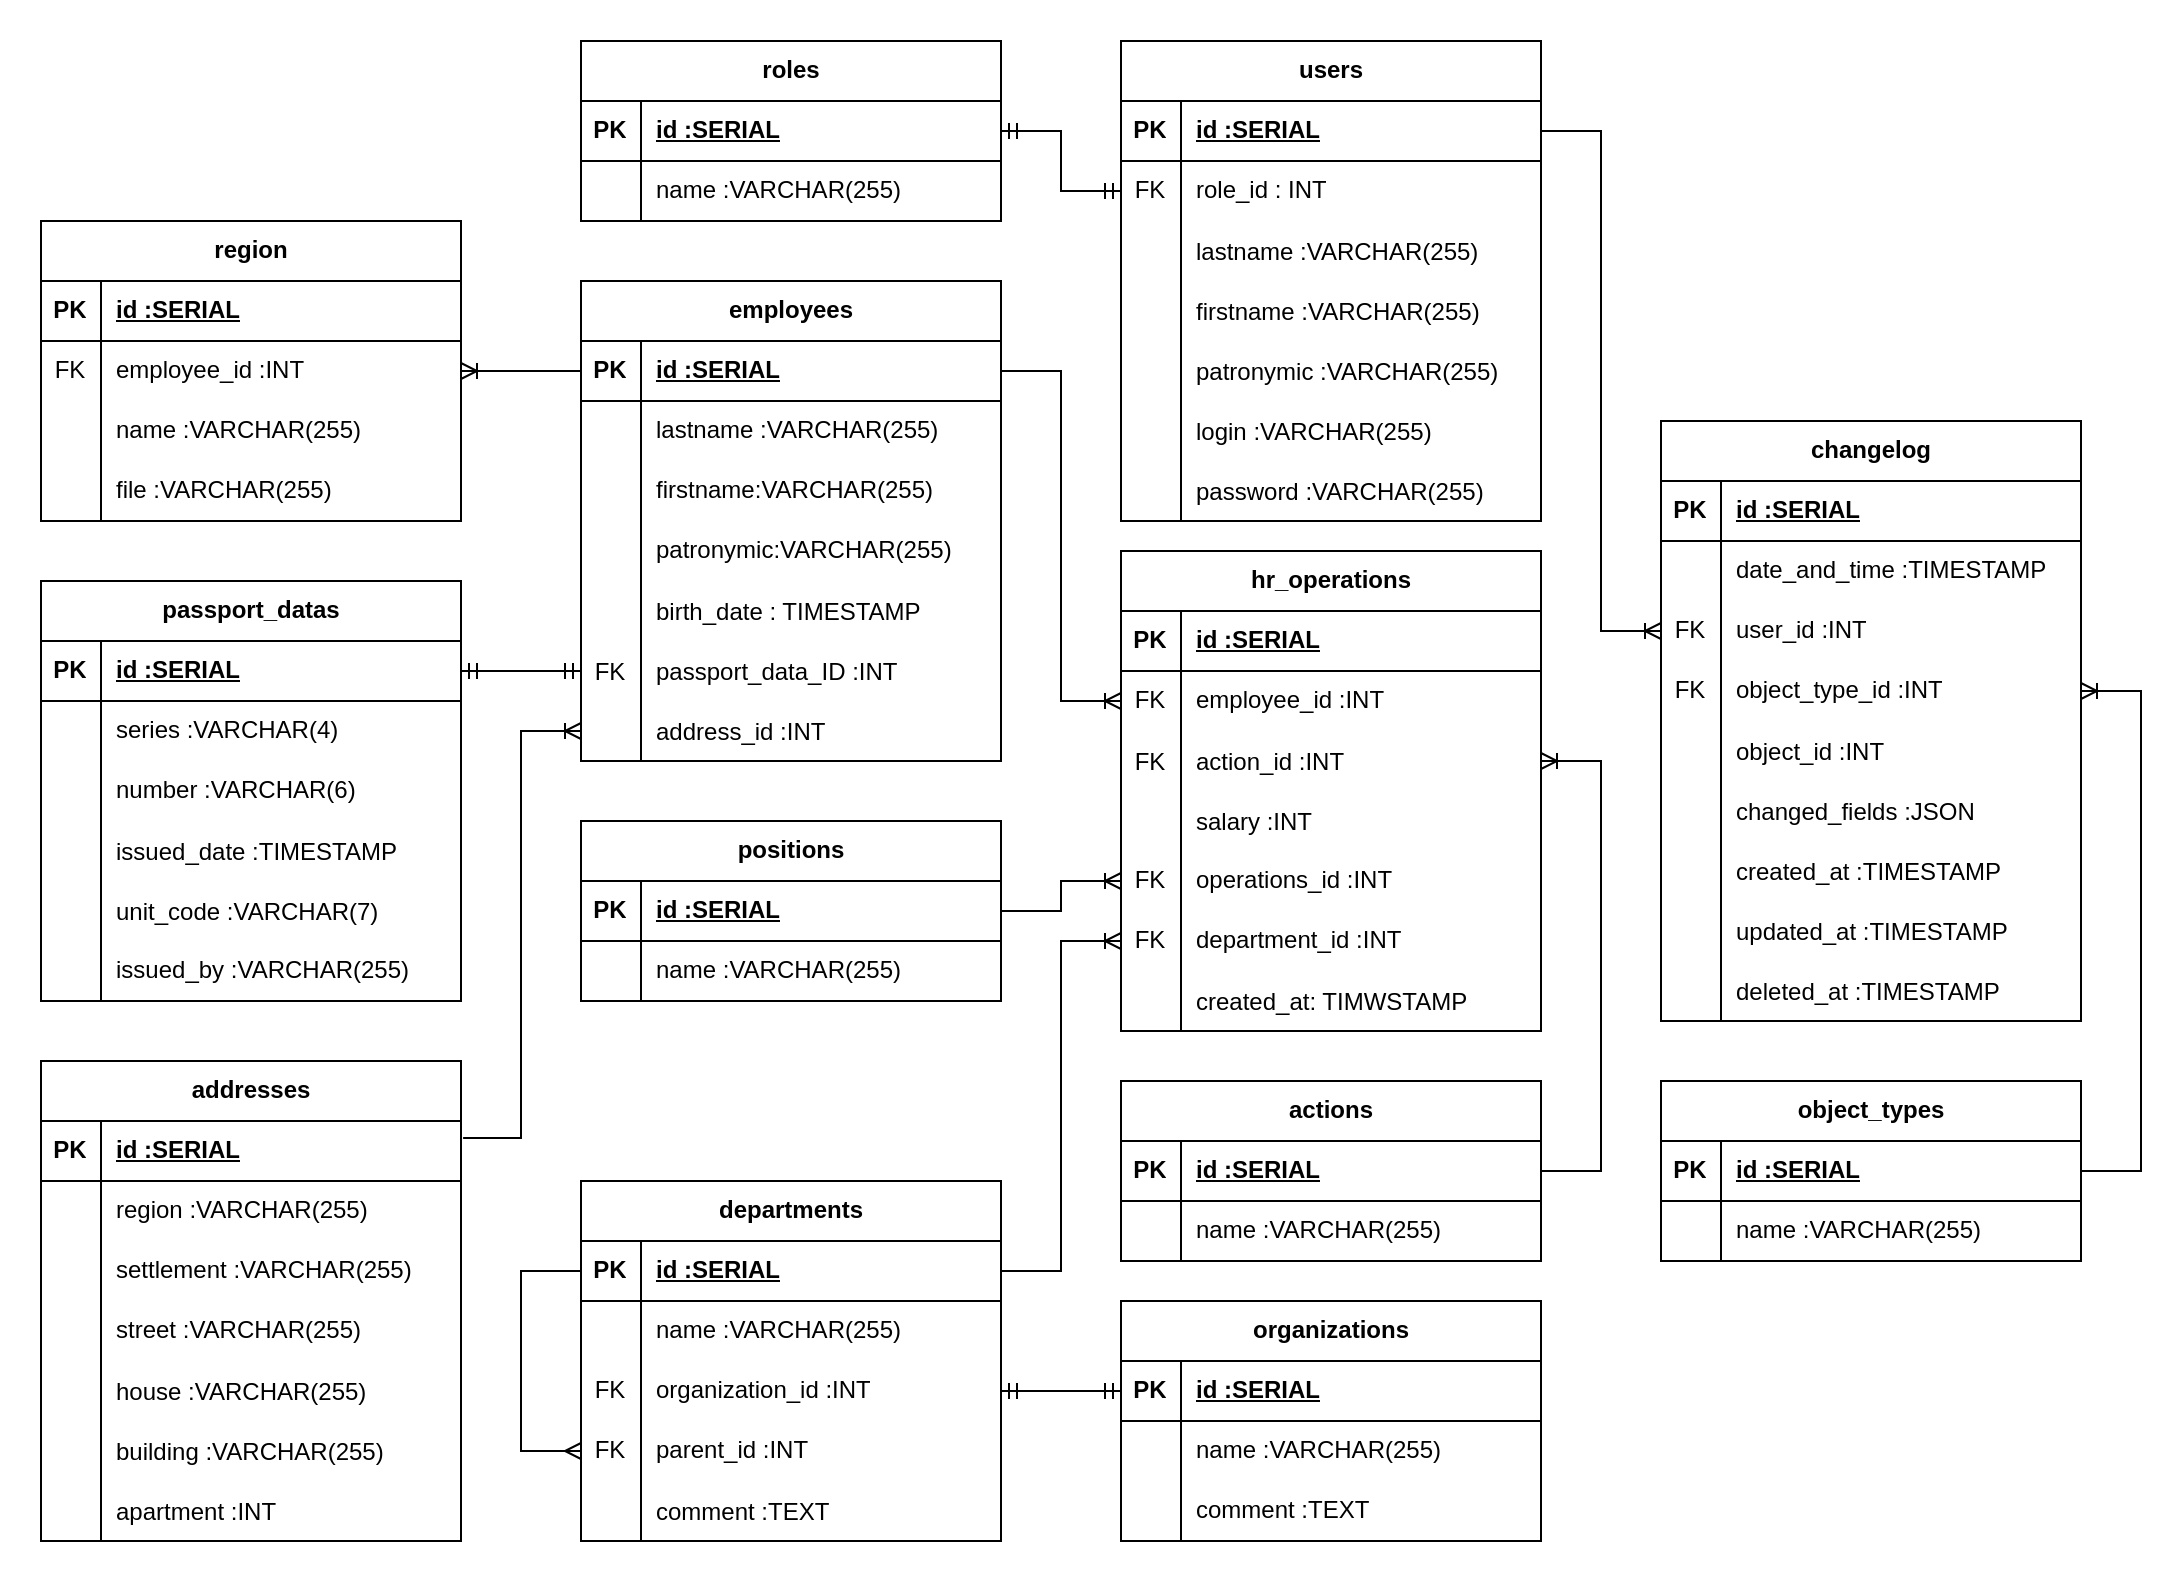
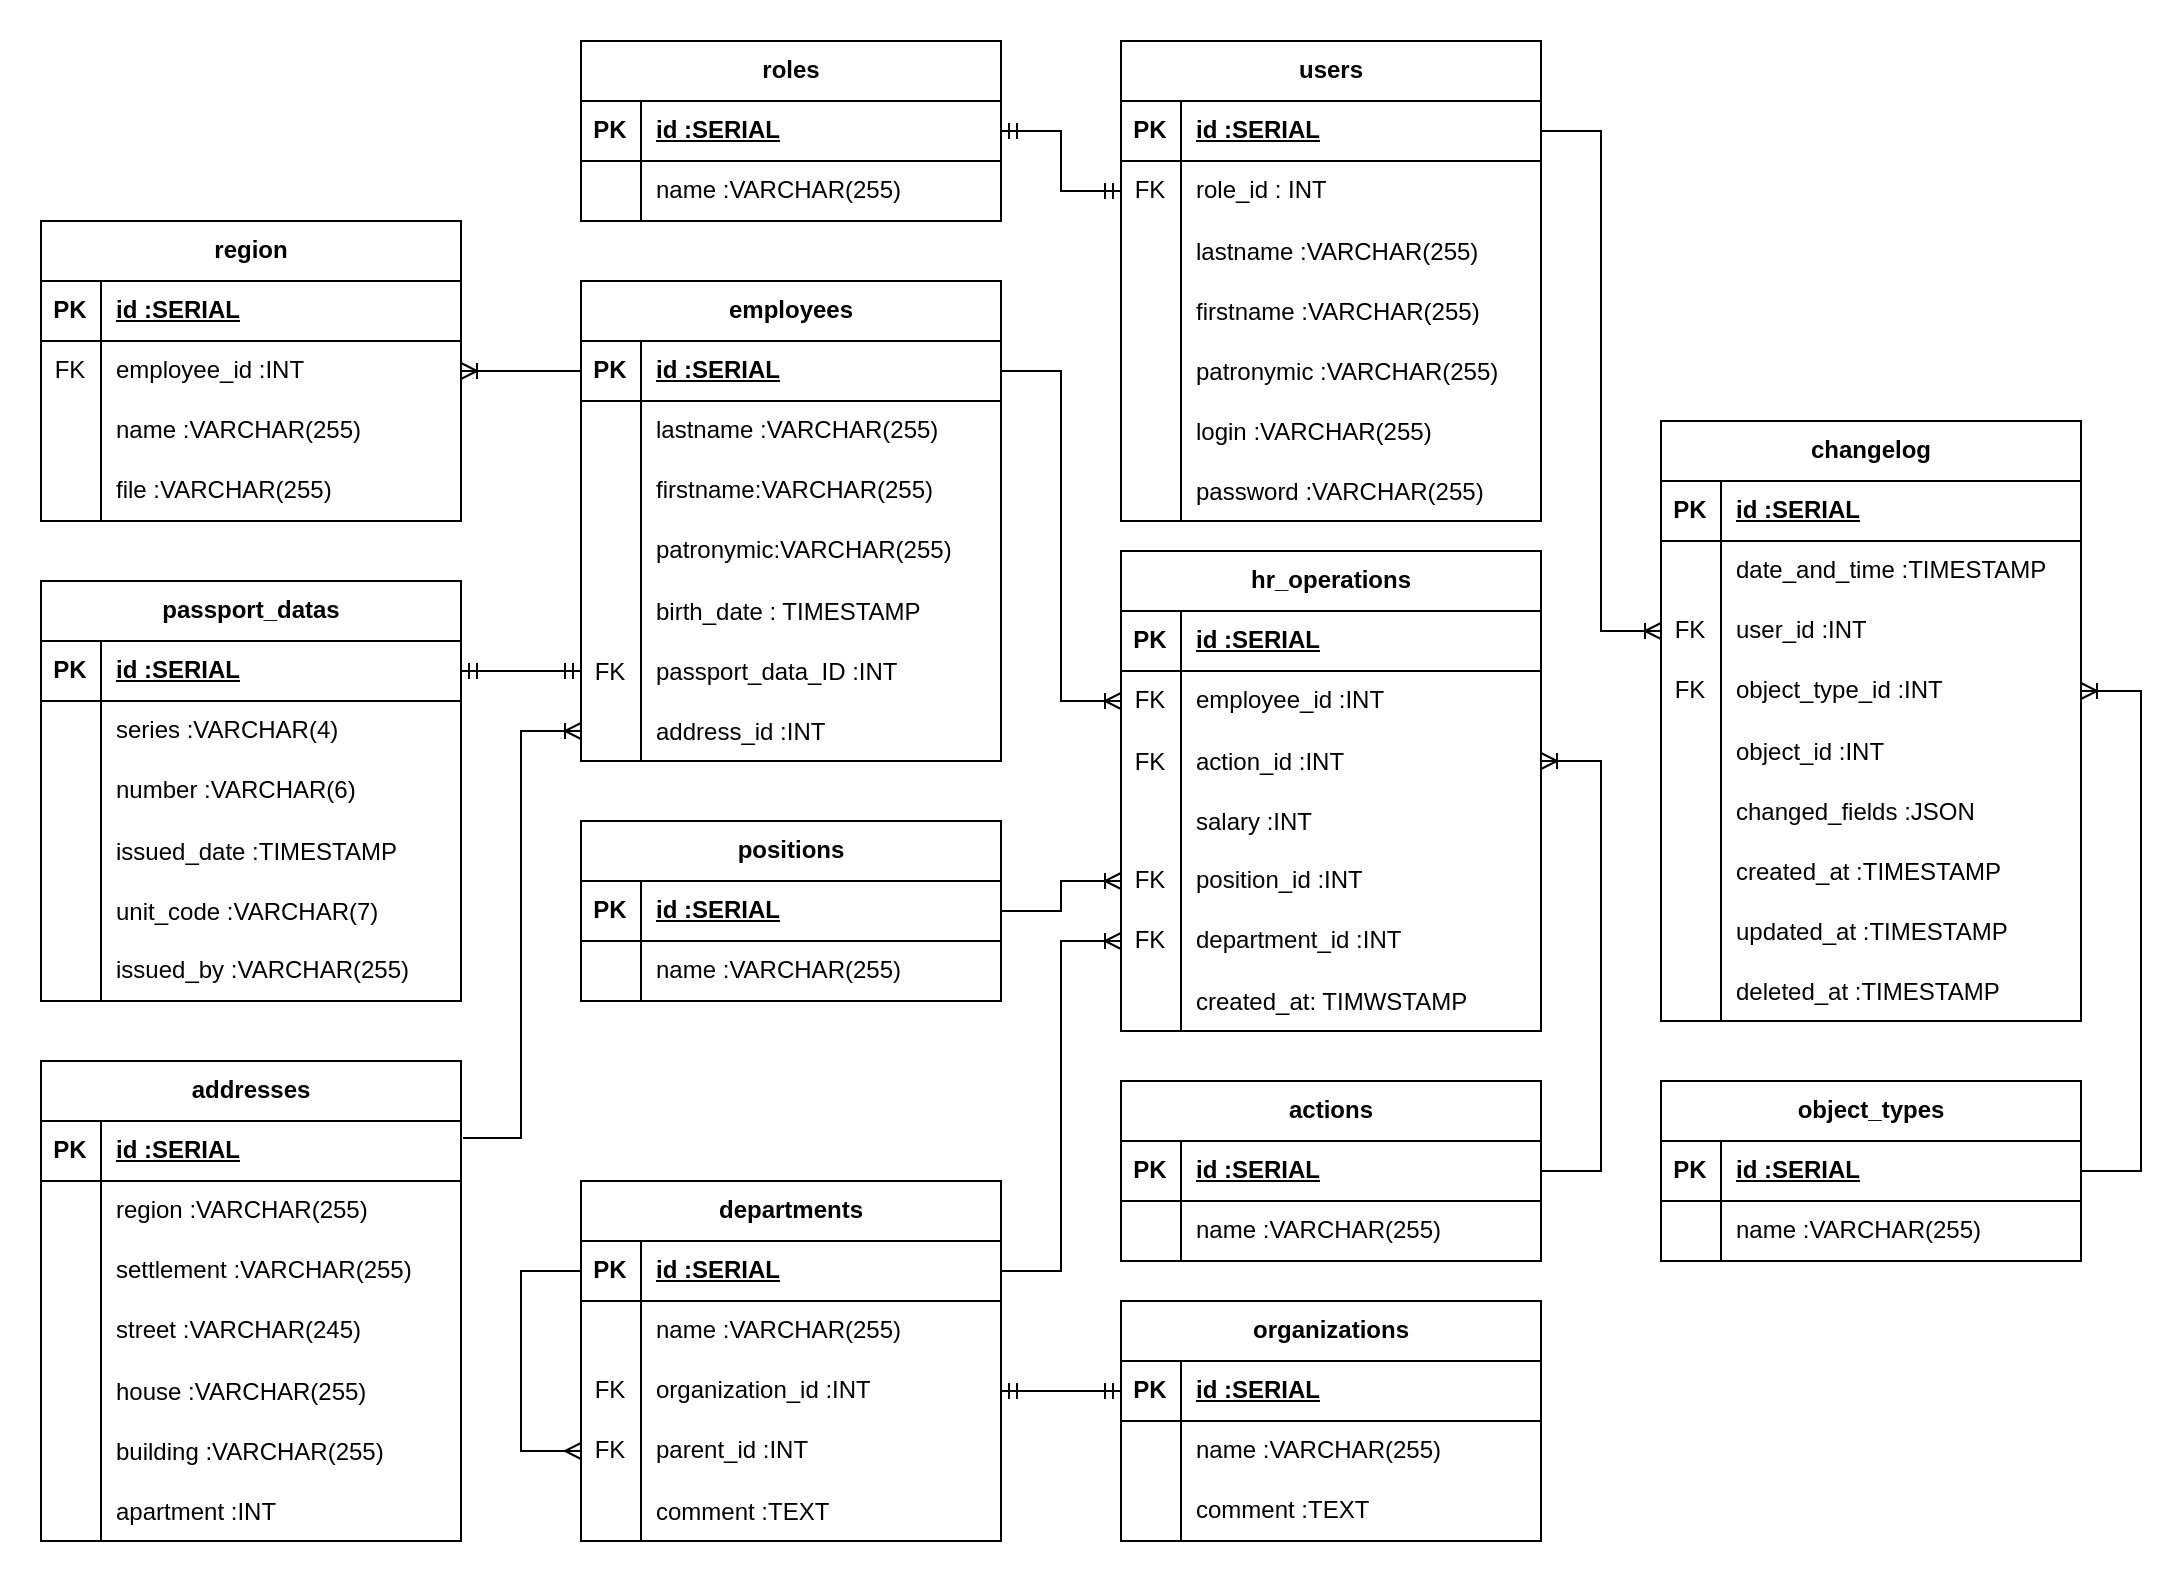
node "operations_id :INT": label "operations_id :INT" -> "position_id :INT"
node "street :VARCHAR(255)": label "street :VARCHAR(255)" -> "street :VARCHAR(245)"
